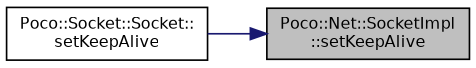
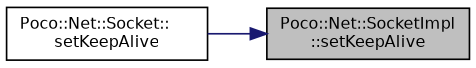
node "Poco::Socket::Socket:: setKeepAlive": label "Poco::Socket::Socket:: setKeepAlive" -> "Poco::Net::Socket:: setKeepAlive"
